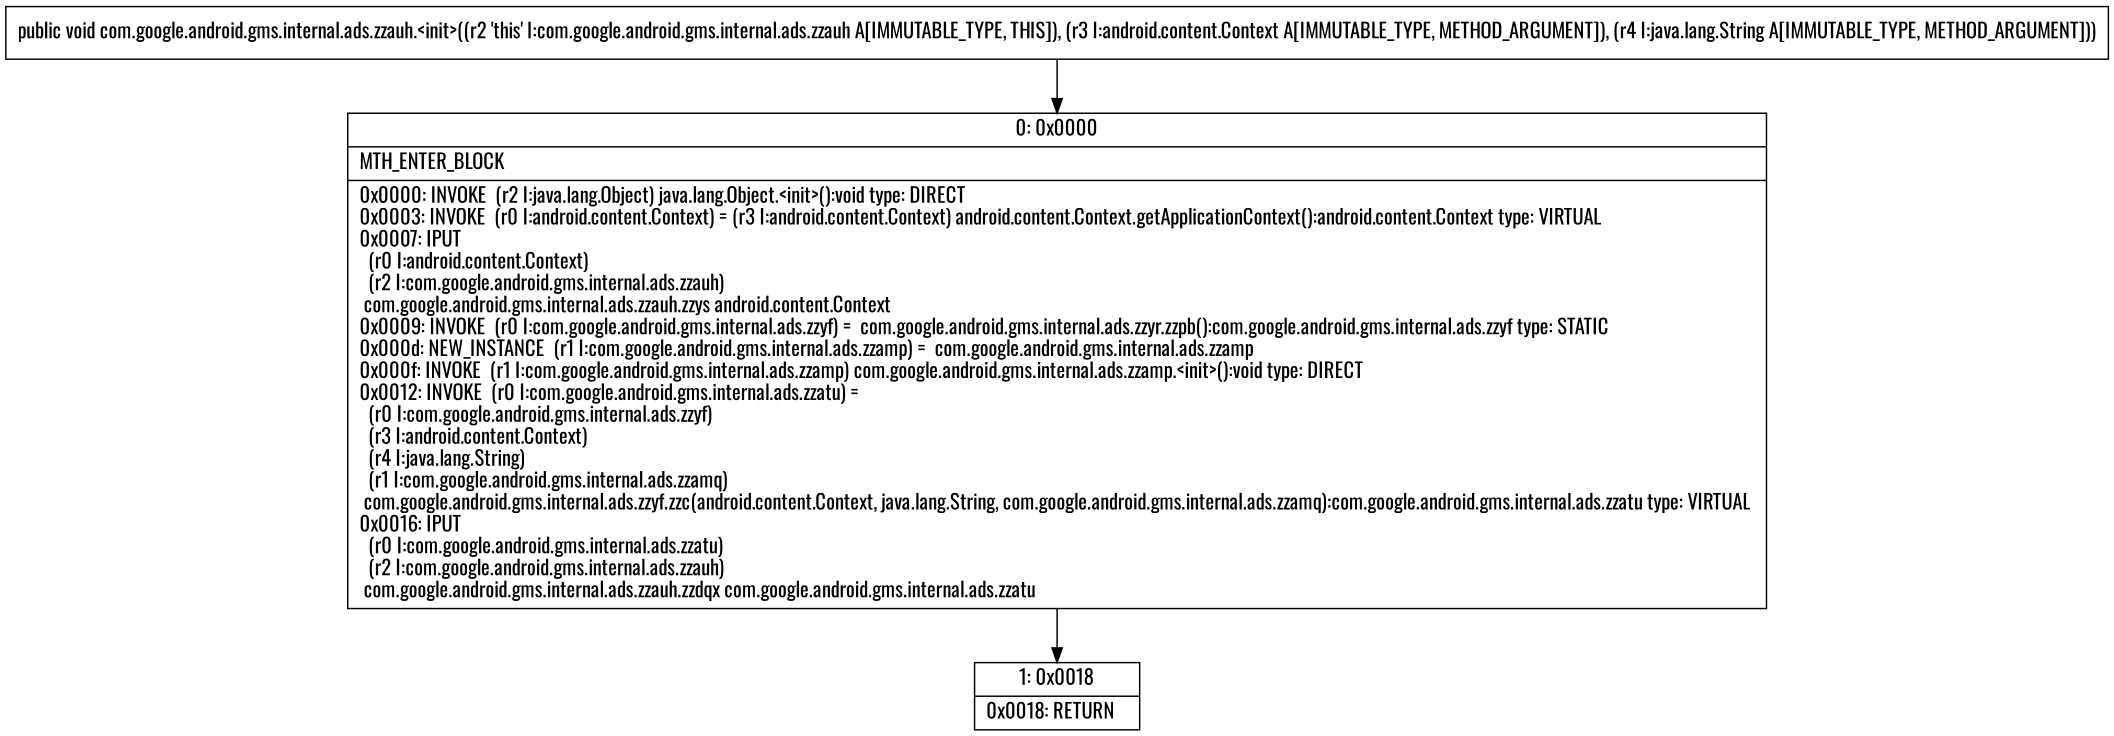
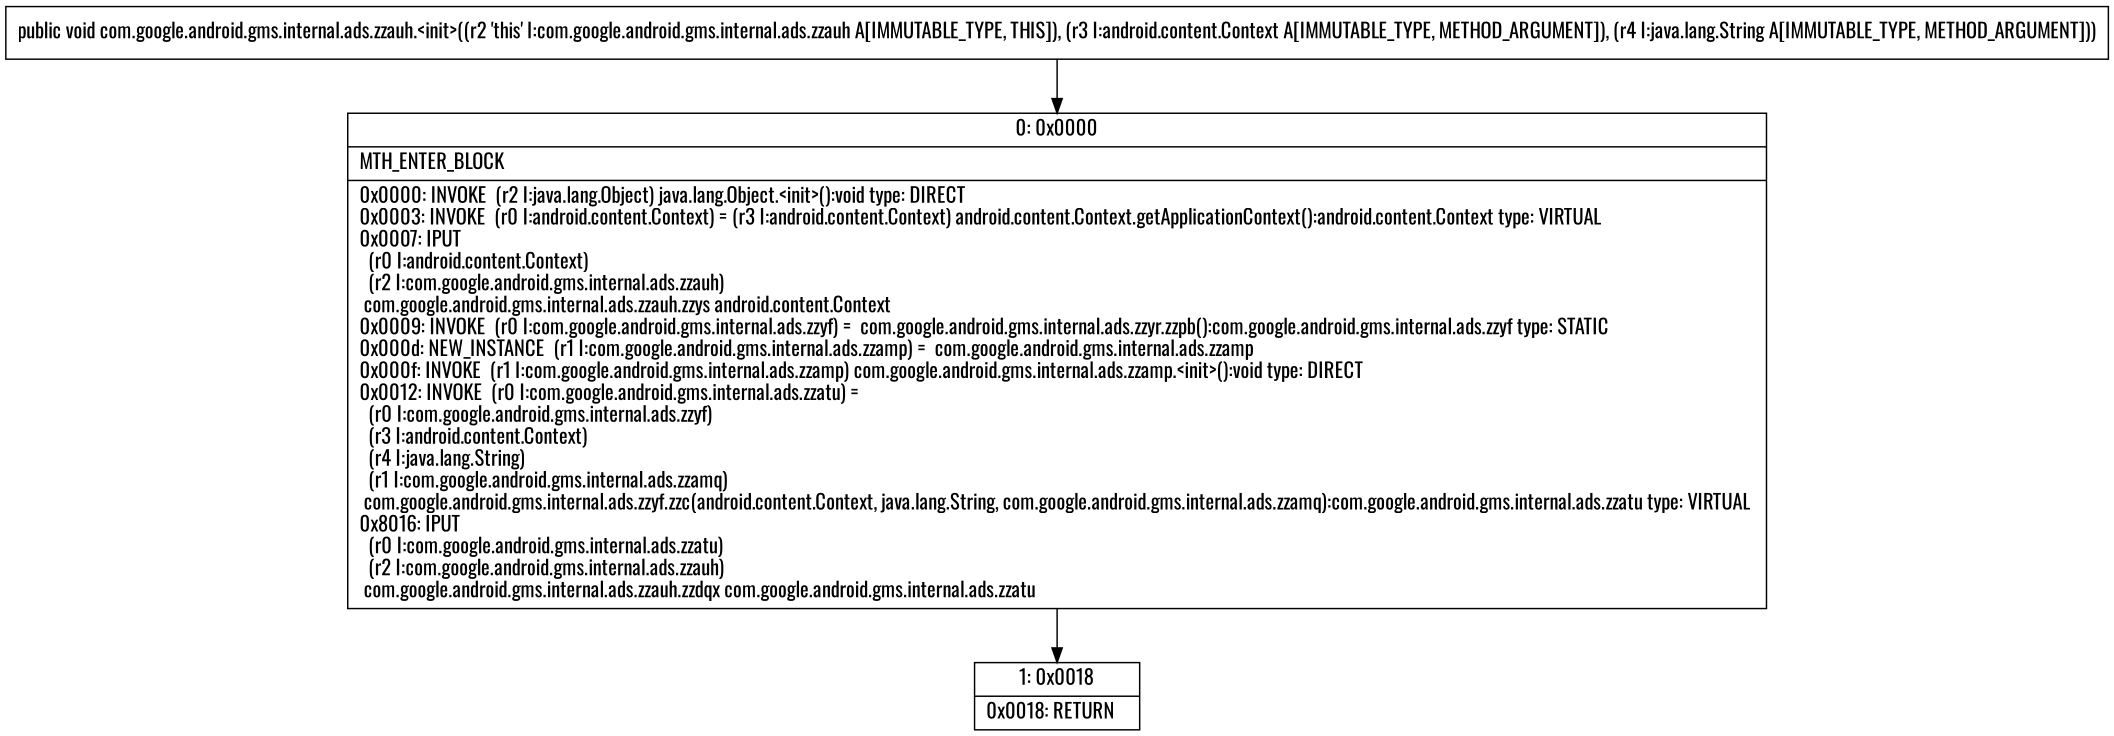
node "0: 0x0000": text "0x0016: IPUT" -> "0x8016: IPUT"
